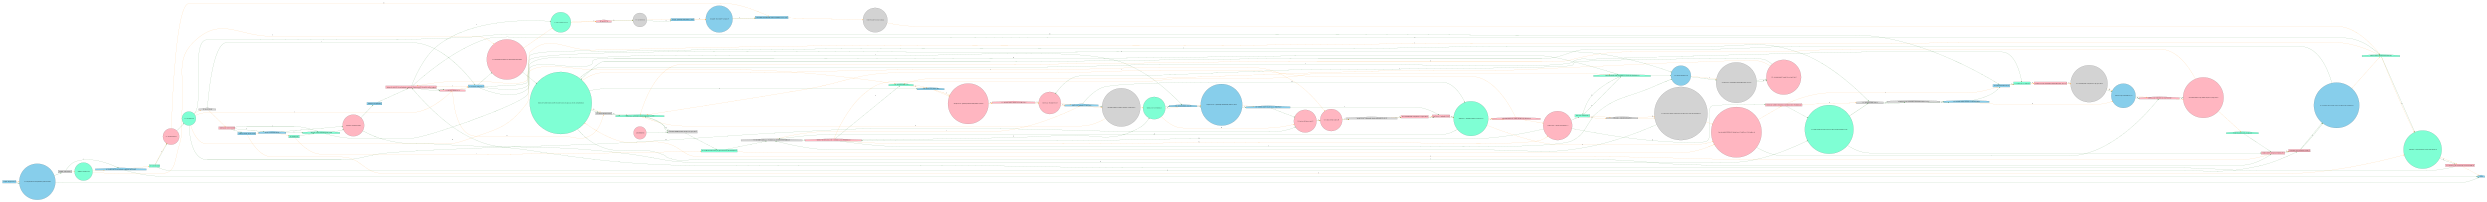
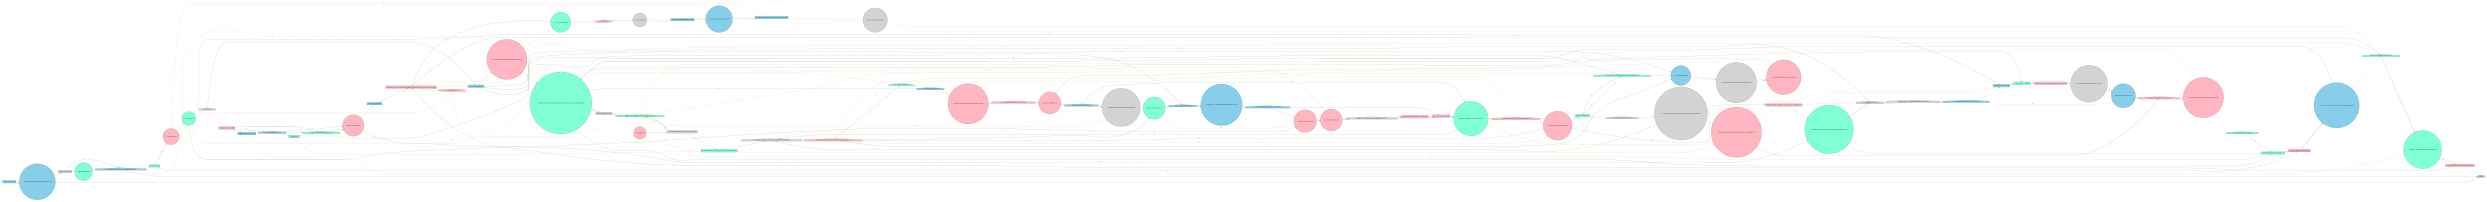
node "%indvars.iv.next90 = add nuw nsw i64 %indvars.iv89, 1": fillcolor lightpink -> aquamarine
